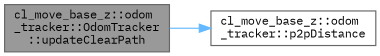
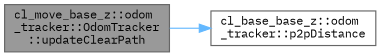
node "cl_move_base_z::odom _tracker::p2pDistance": label "cl_move_base_z::odom _tracker::p2pDistance" -> "cl_base_base_z::odom _tracker::p2pDistance"
